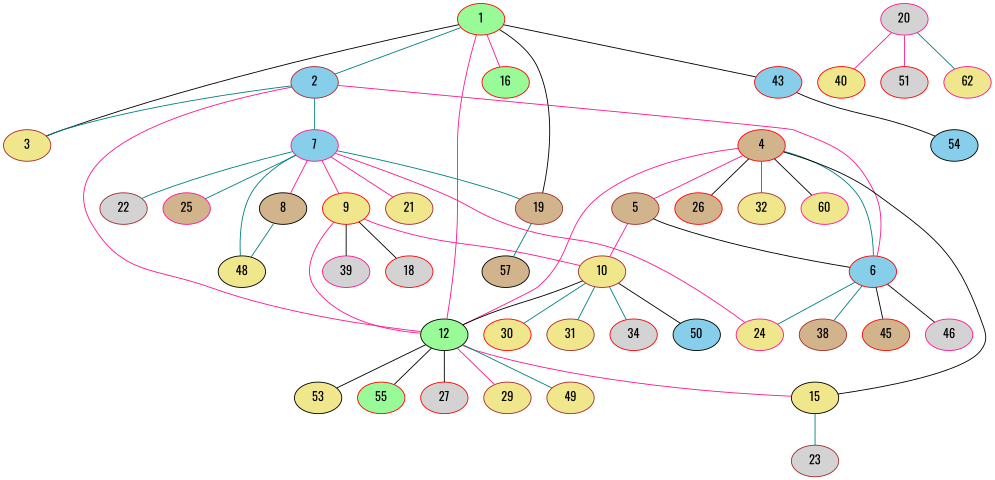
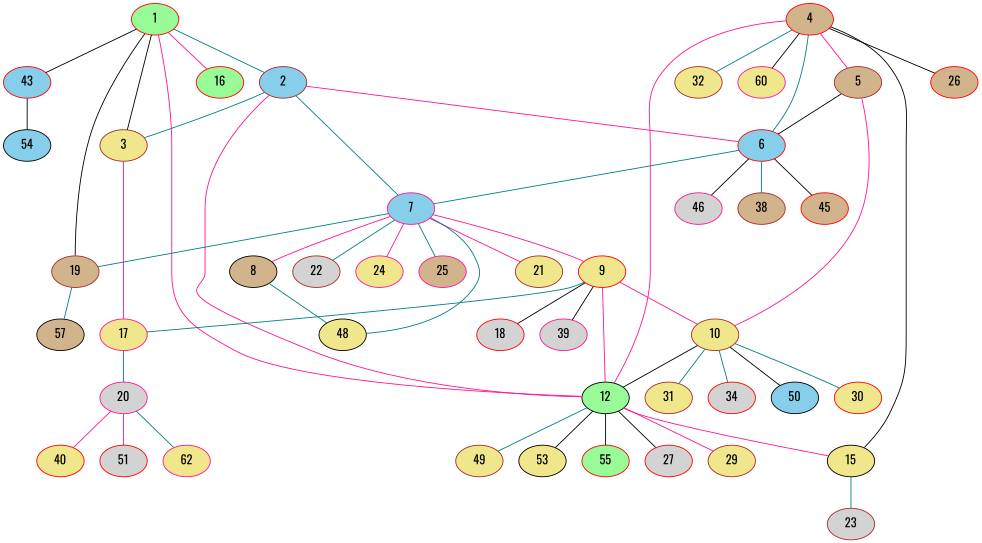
edge "6" -- "24": now "6" -- "7"
node "17": added
